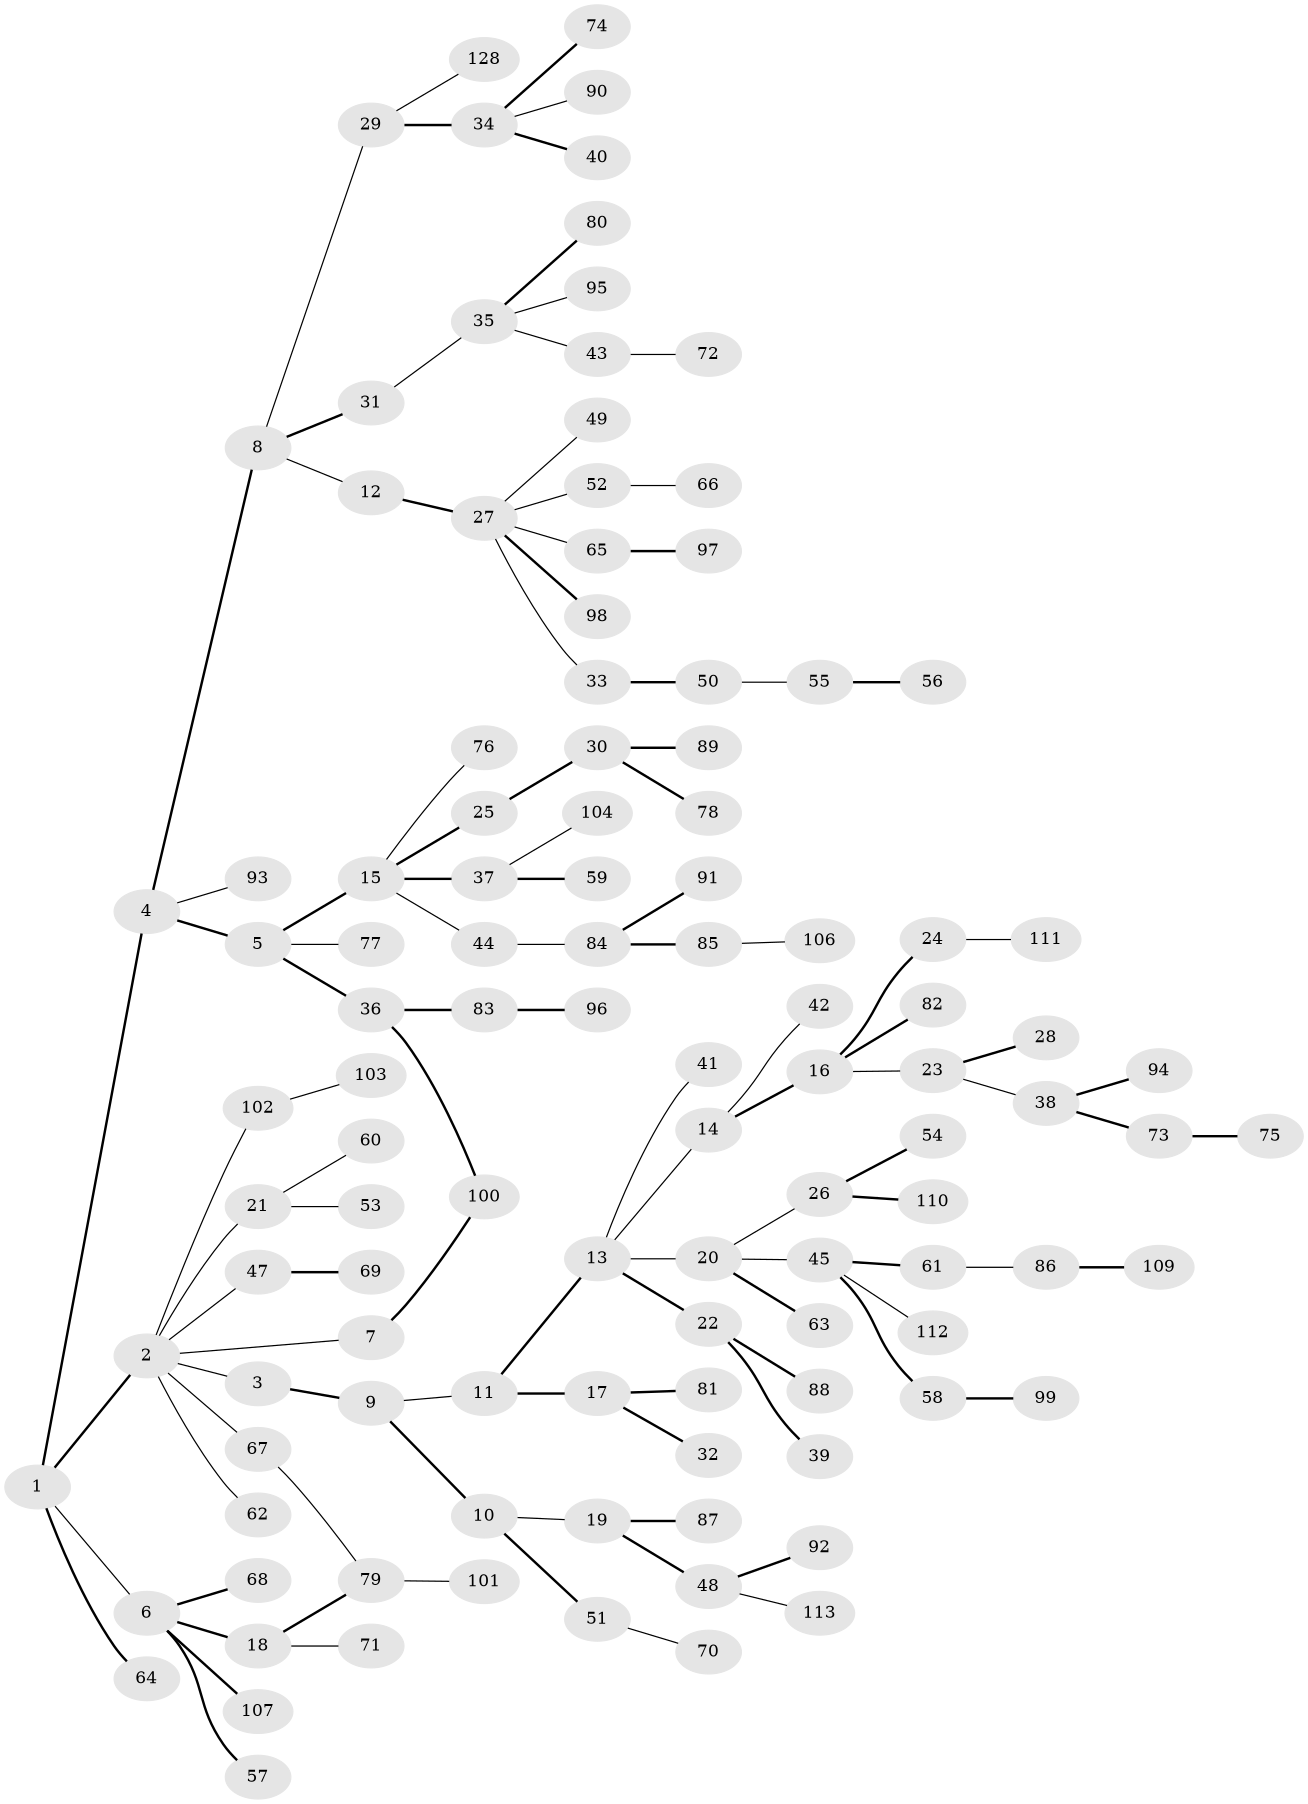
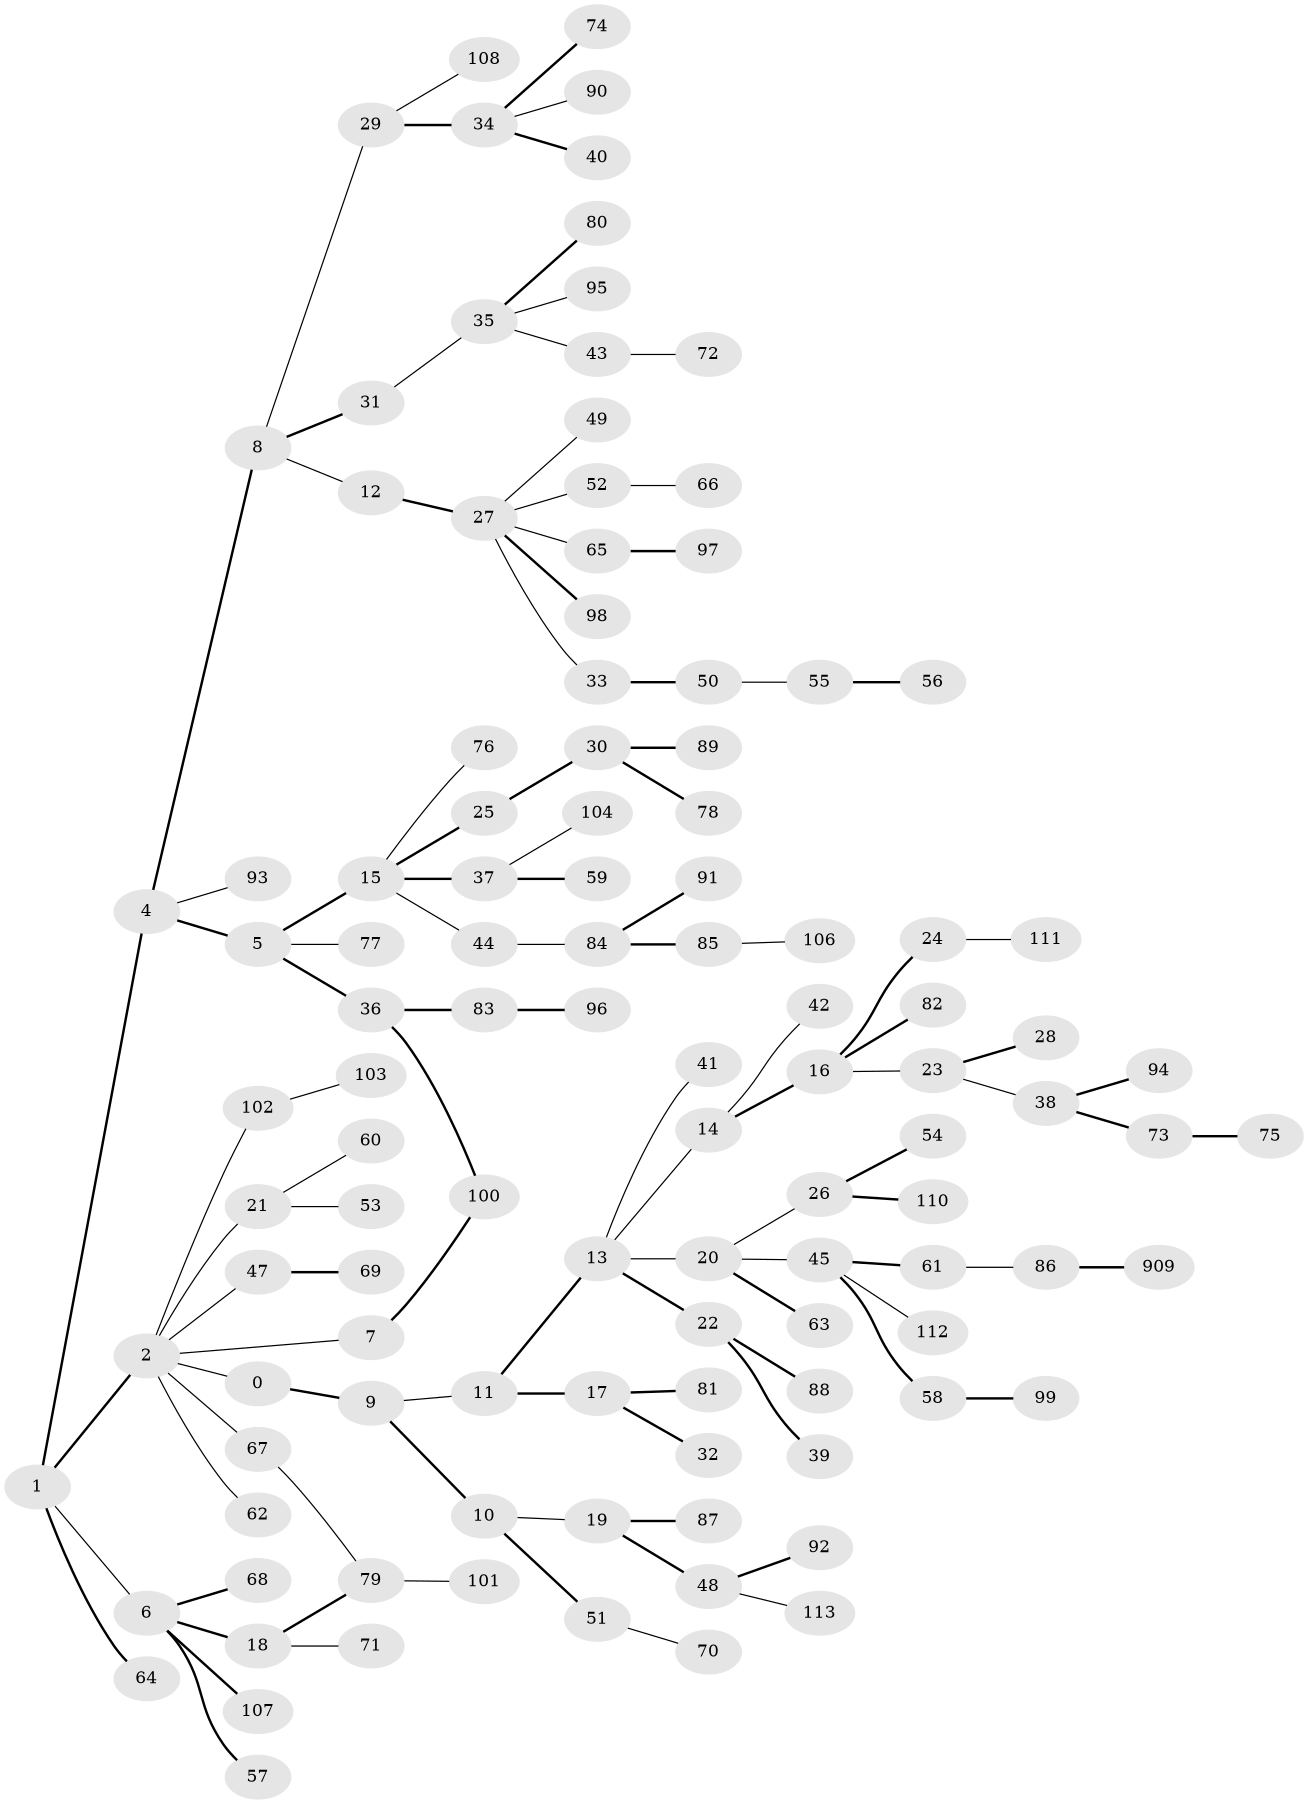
node "128": label "128" -> "108"
node "109": label "109" -> "909"
node "3": label "3" -> "0"
